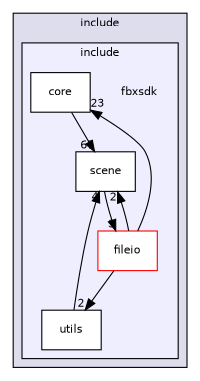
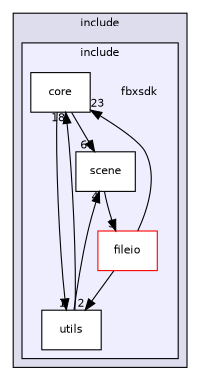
edge "core" -> "utils": added
edge "fileio" -> "scene": removed
edge "utils" -> "core": added
